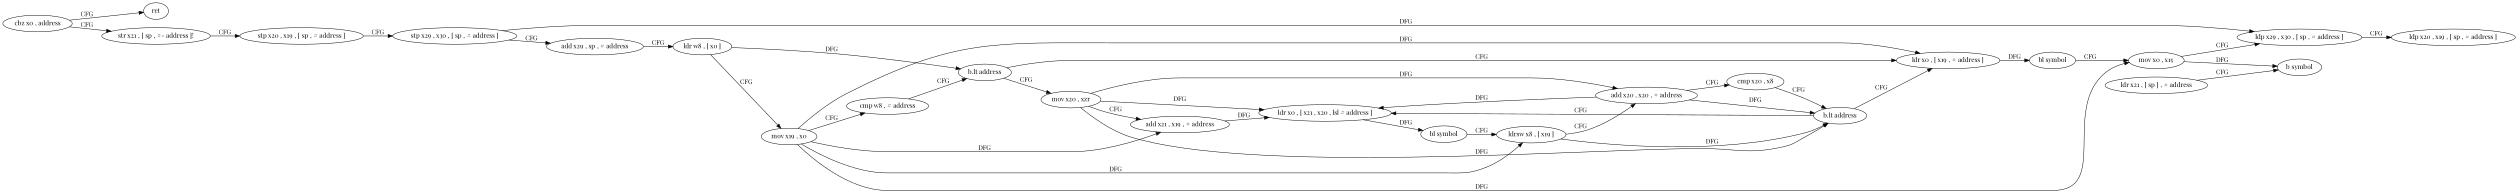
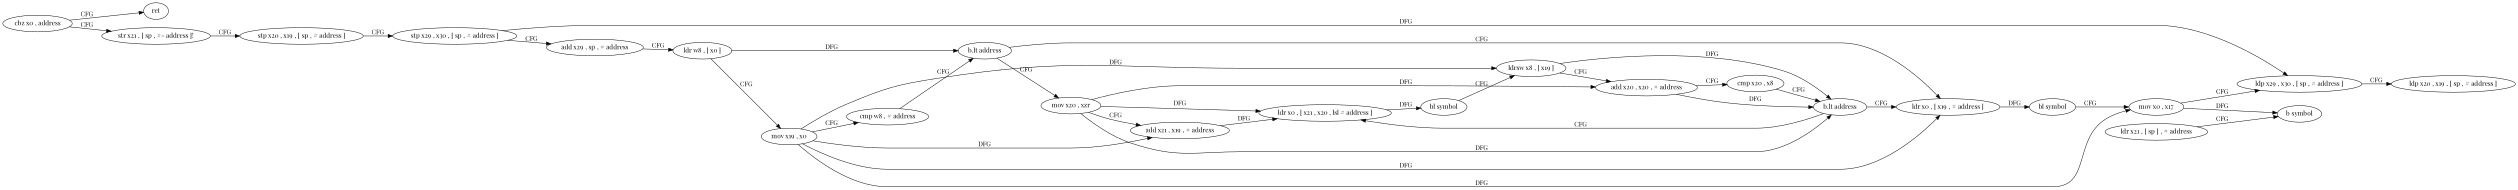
node "mov x0 , x19": label "mov x0 , x19" -> "mov x0 , x17"
edge "add x20 , x20 , # address" -> "ldr x0 , [ x21 , x20 , lsl # address ]": removed, label "DFG"
